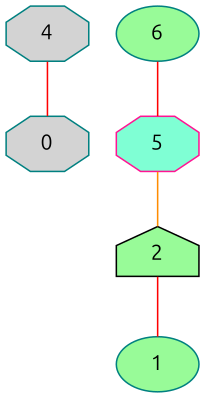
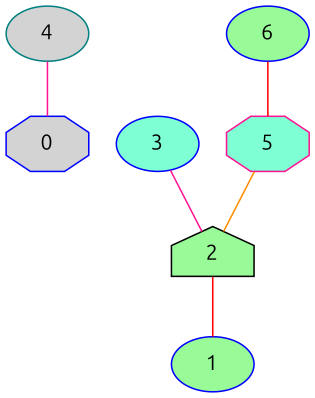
node "4": shape octagon -> ellipse
node "6": color teal -> blue
edge "4" -- "0": color red -> deeppink
node "0": color teal -> blue
node "3": added
node "1": color teal -> blue
